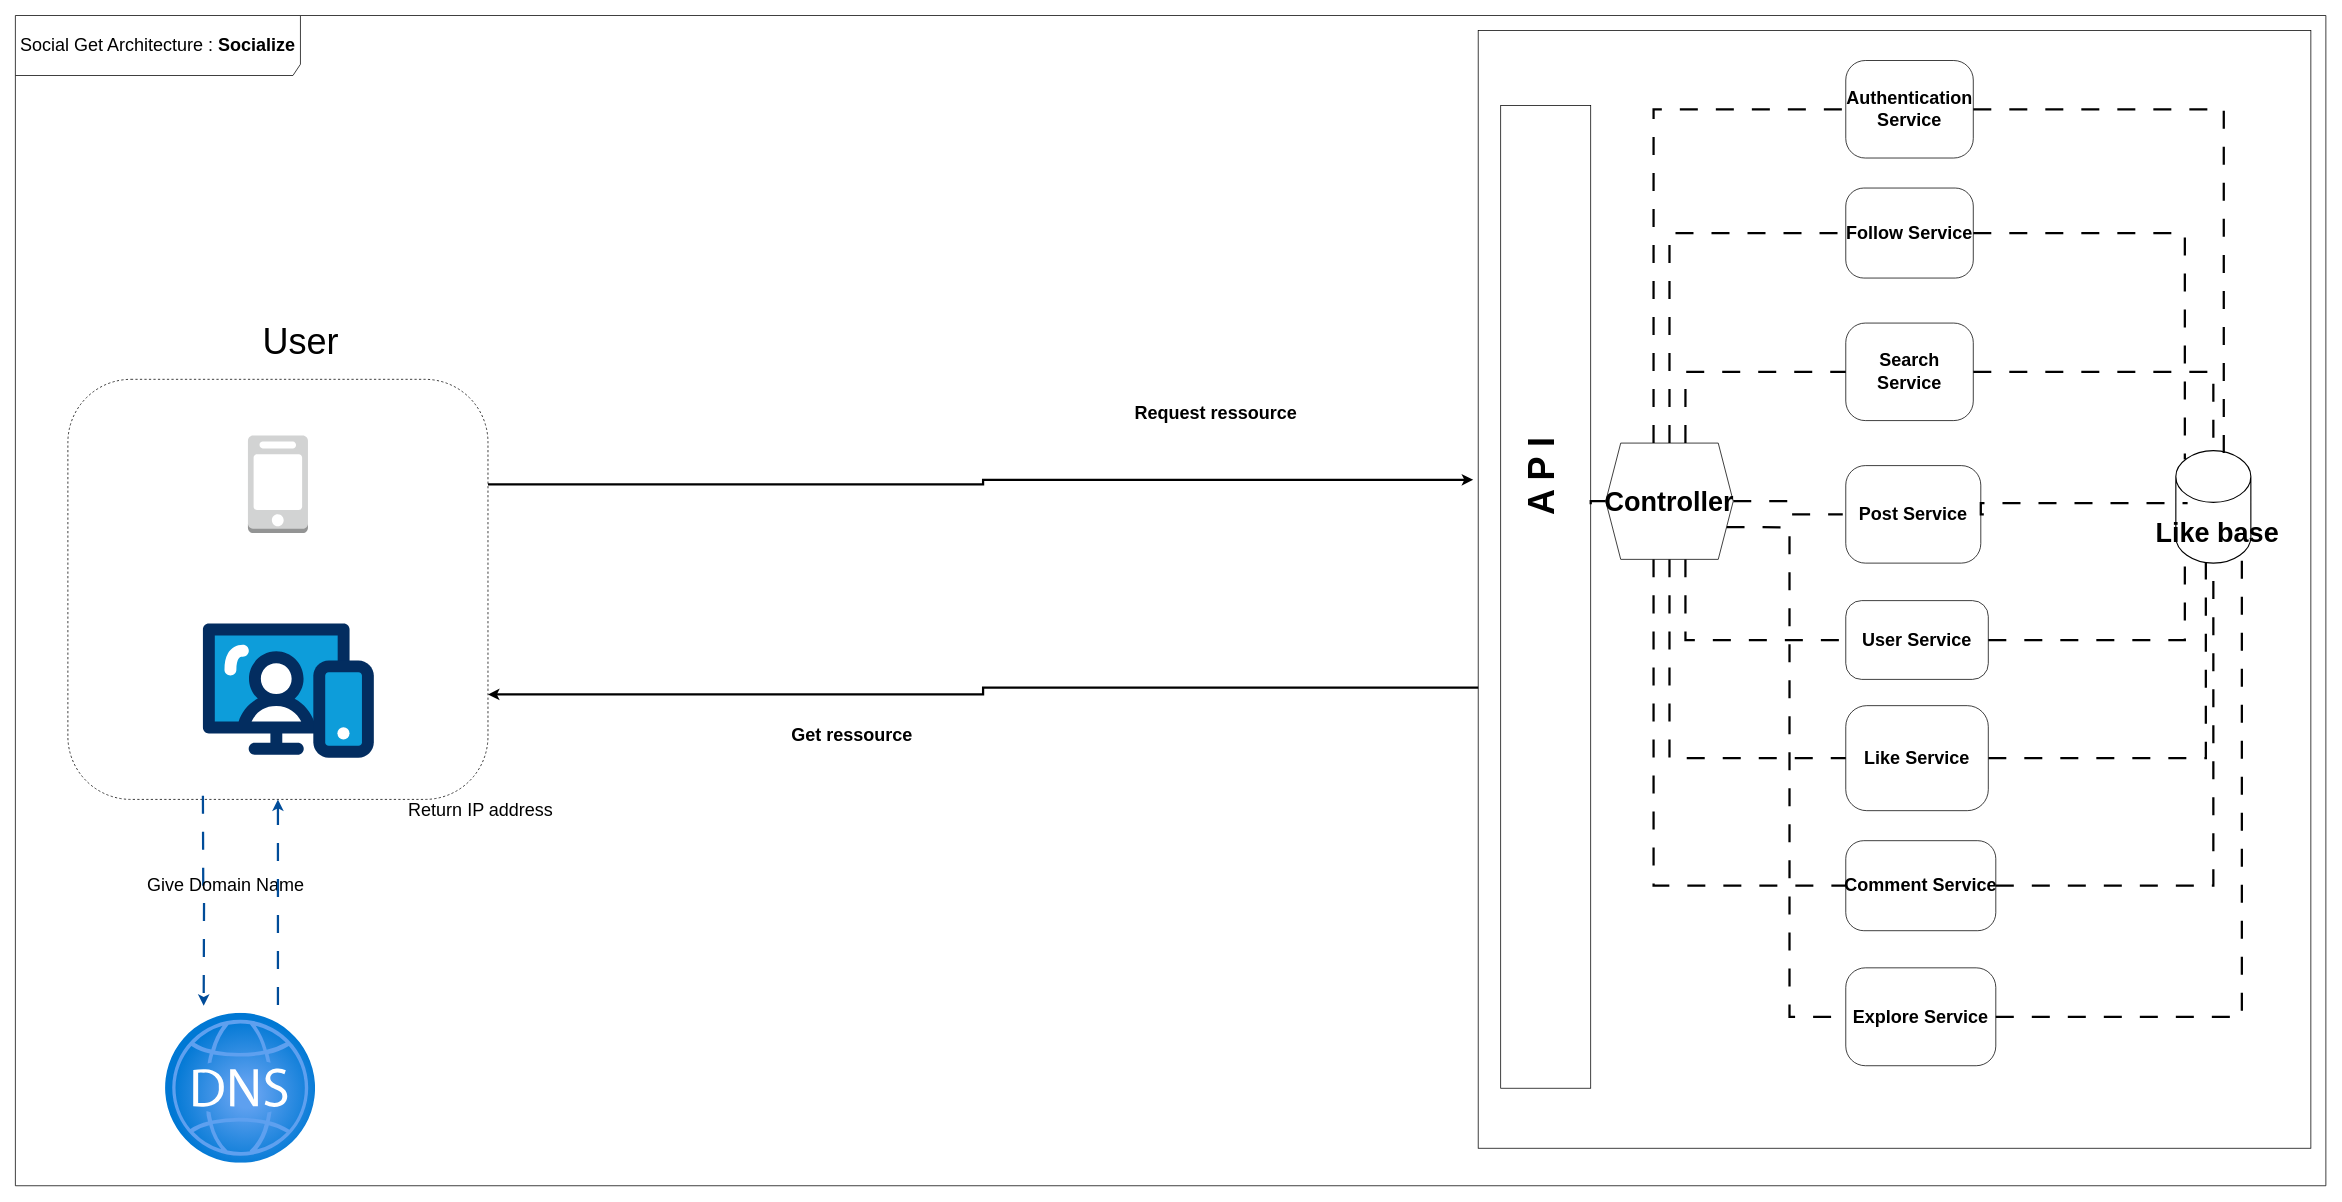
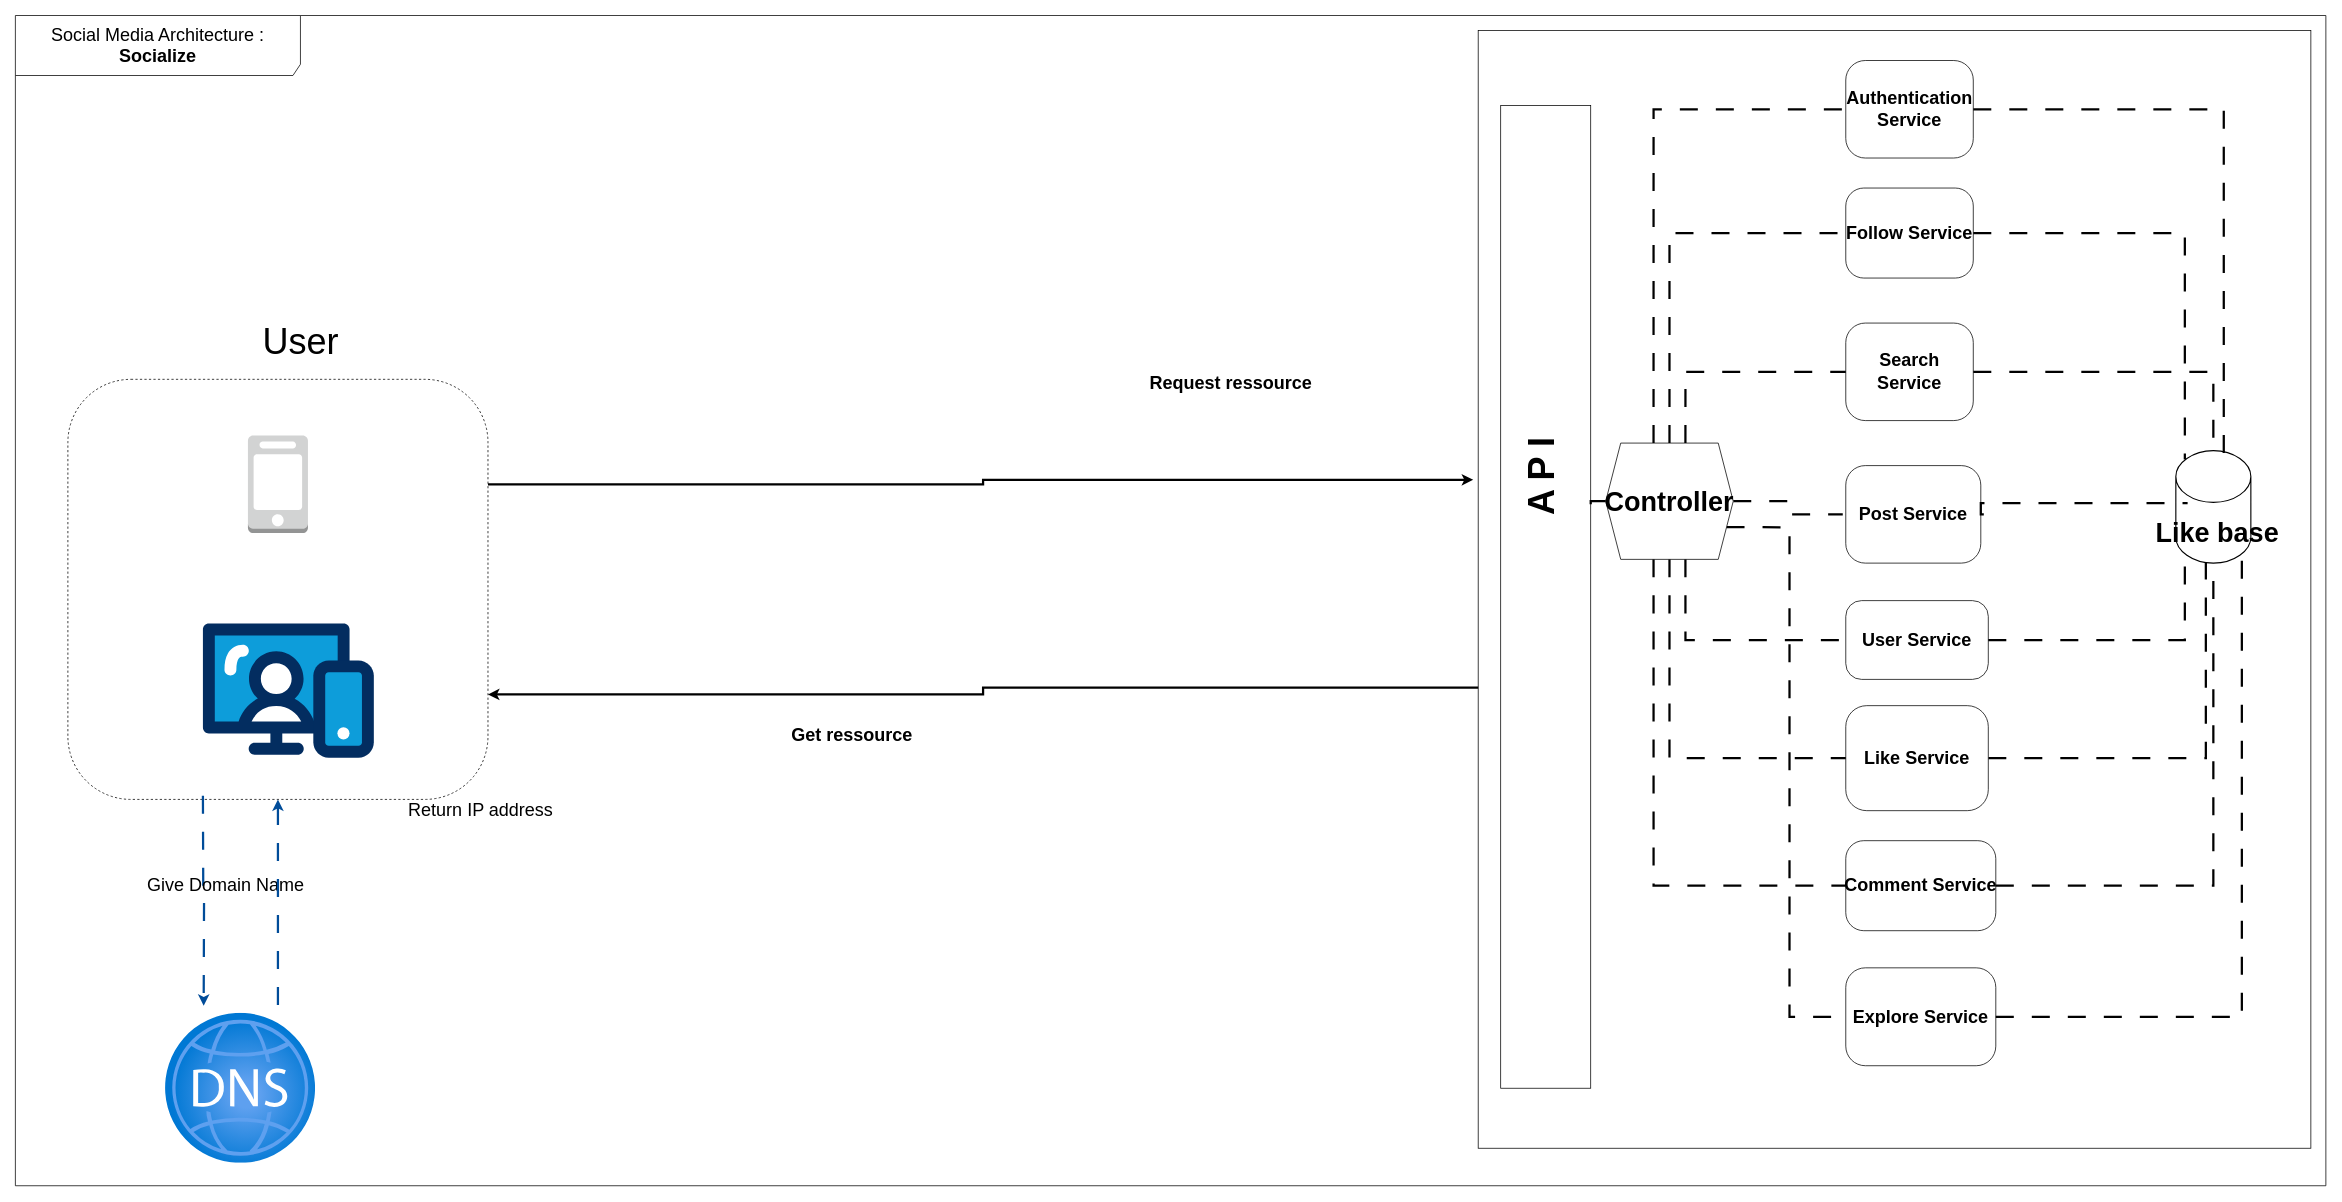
node "Social Get Architecture : Socialize": label "Social Get Architecture : Socialize" -> "Social Media Architecture : Socialize"
node "Request ressource": moved (1215, 413) -> (1230, 383)
